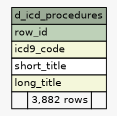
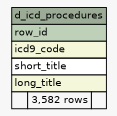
node "d_icd_procedures": text "3,882 rows" -> "3,582 rows"
